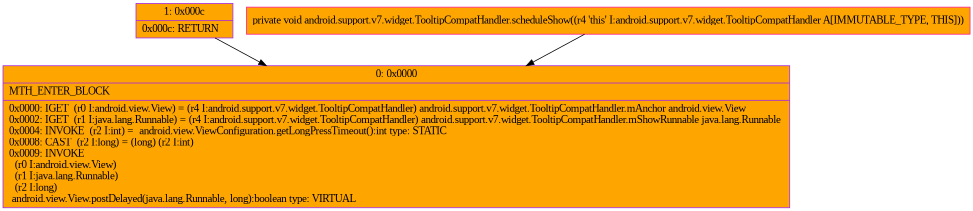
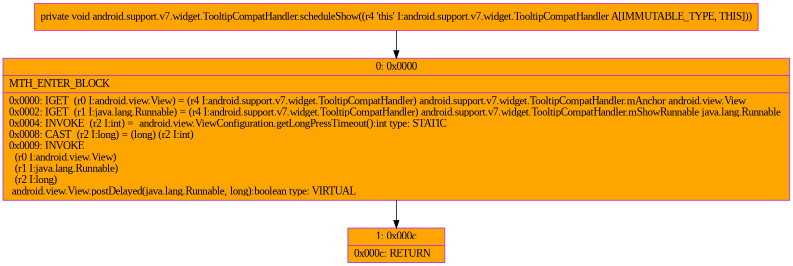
edge "1: 0x000c" -> "0: 0x0000": reversed
